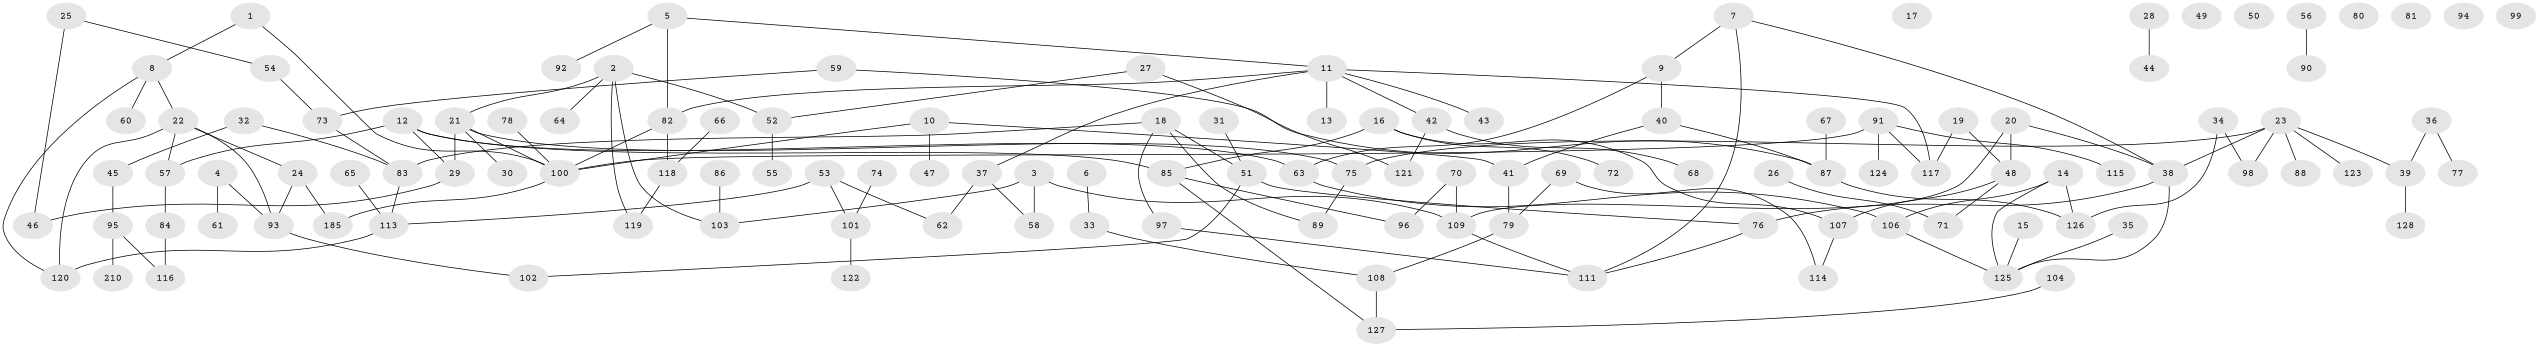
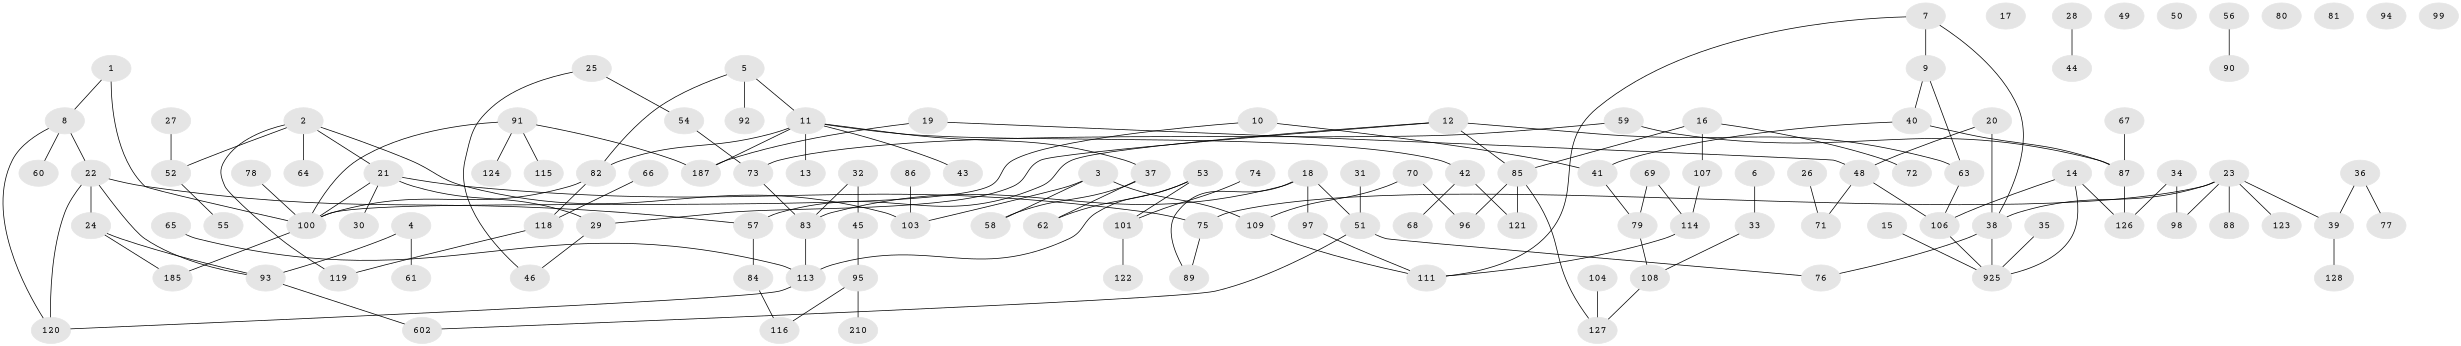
edge "27" -- "121": now "85" -- "121"
node "47": removed
node "117": label "117" -> "187"
edge "48" -- "107": now "48" -- "106"
edge "20" -- "109": removed
edge "76" -- "111": now "114" -- "111"
node "102": label "102" -> "602"
node "125": label "125" -> "925"
